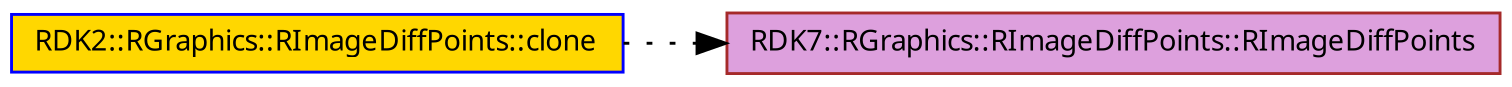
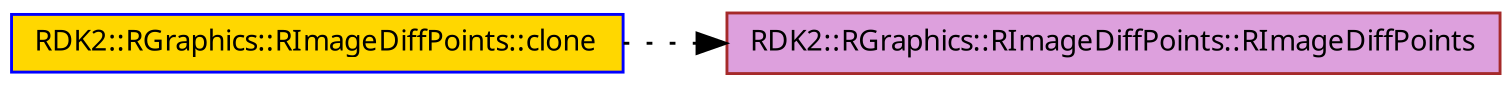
node "RDK7::RGraphics::RImageDiffPoints::RImageDiffPoints": label "RDK7::RGraphics::RImageDiffPoints::RImageDiffPoints" -> "RDK2::RGraphics::RImageDiffPoints::RImageDiffPoints"
